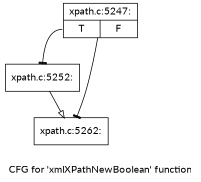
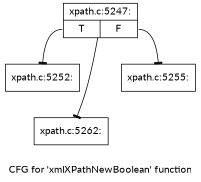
node "xpath.c:5255:": added
edge "xpath.c:5252:" -> "xpath.c:5262:": removed
